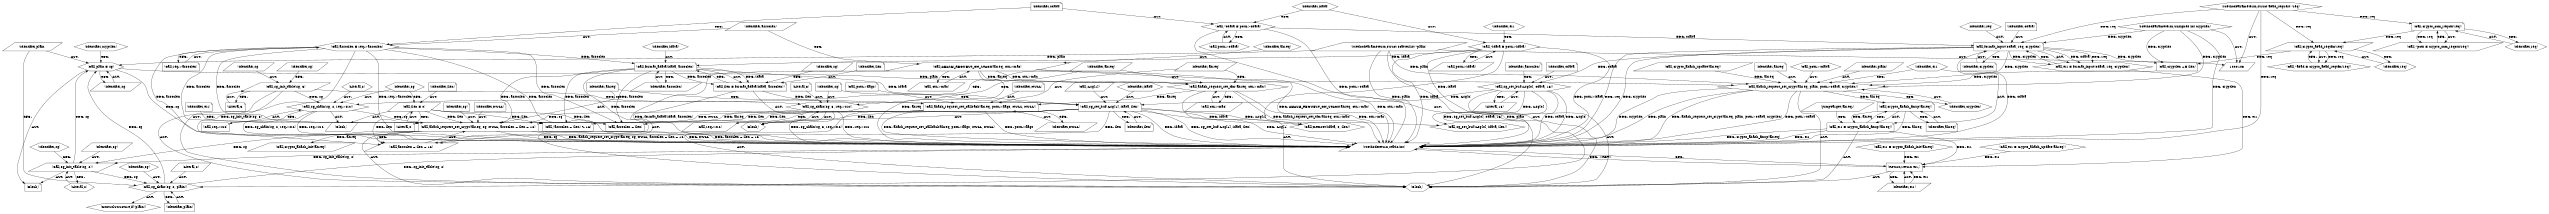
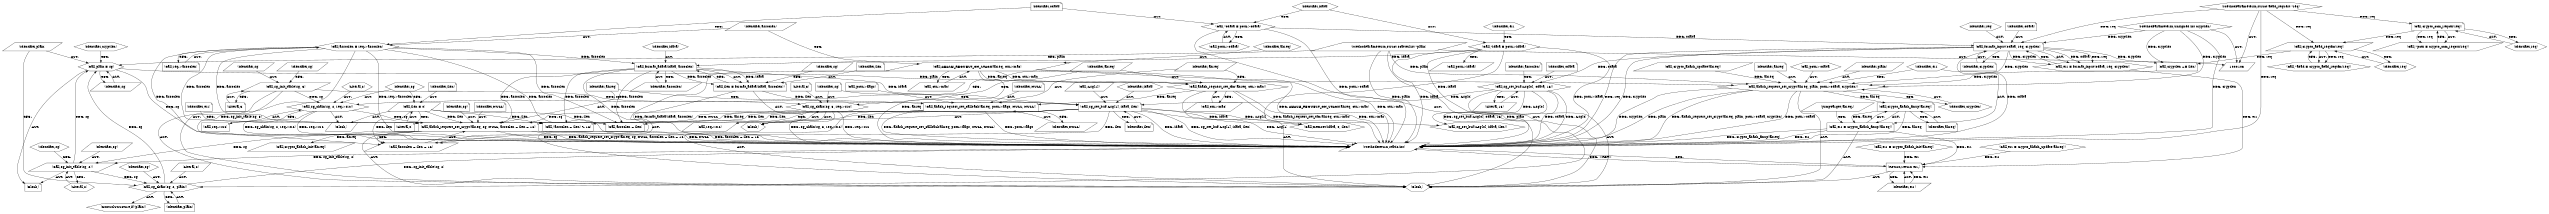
edge "(MethodParameterIn,struct scatterlist *plain)" -> "(Call,plain = sg)": label "DDG: plain" -> "CFG: plain"
edge "(Call,pctx->idata)" -> "(Call,*idata = pctx->idata)": removed, label "AST:"
edge "(Call,err = crypto_ahash_finup(ahreq))" -> "(Call,crypto_ahash_finup(ahreq))": label "CFG: " -> "AST: "
